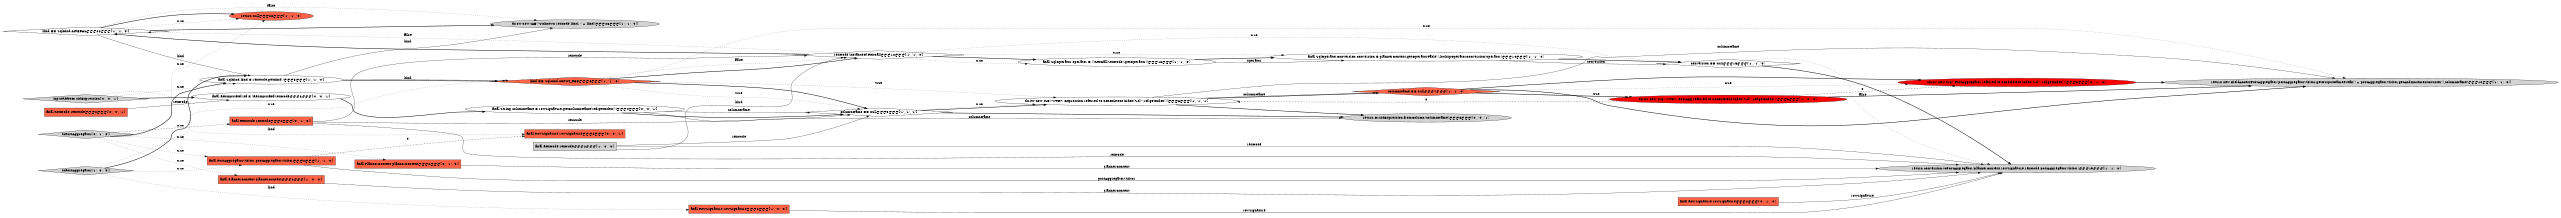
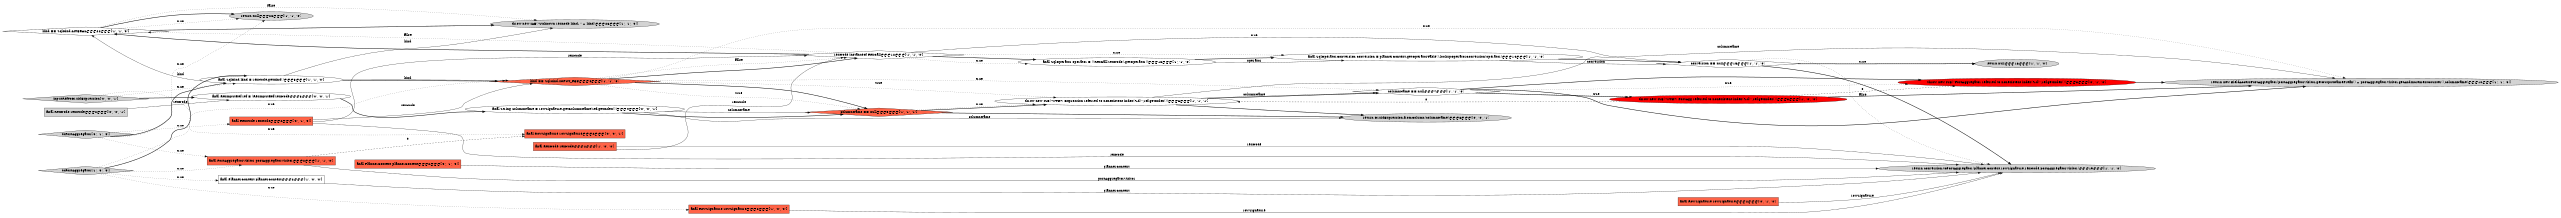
node "return null@@@23@@@['1', '1', '0']": fillcolor tomato -> lightgray
edge "rexNode instanceof RexCall@@@12@@@['1', '1', '0']" -> "conversion == null@@@15@@@['1', '1', '0']": style dotted -> solid
edge "kind == SqlKind.LITERAL@@@22@@@['1', '1', '0']" -> "final SqlKind kind = rexNode.getKind()@@@3@@@['1', '1', '0']": reversed
node "return null@@@16@@@['1', '1', '0']": added
edge "kind == SqlKind.INPUT_REF@@@4@@@['1', '1', '0']" -> "columnName == null@@@7@@@['1', '1', '0']": added, label "true"
node "columnName == null@@@7@@@['1', '1', '0']": fillcolor tomato -> white
edge "final RexNode rexNode@@@2@@@['1', '0', '0']" -> "rexNode instanceof RexCall@@@12@@@['1', '1', '0']": label "kind" -> "rexNode"
node "final RexNode rexNode@@@2@@@['0', '0', '1']": fillcolor tomato -> lightgray
node "columnName == null@@@5@@@['1', '1', '1']": fillcolor white -> tomato
edge "final RexNode rexNode@@@2@@@['0', '1', '0']" -> "columnName == null@@@5@@@['1', '1', '1']": now "final RexNode rexNode@@@2@@@['0', '1', '0']" -> "kind == SqlKind.INPUT_REF@@@4@@@['1', '1', '0']"
edge "toPostAggregator['0', '1', '0']" -> "final RexNode rexNode@@@2@@@['0', '1', '0']": style dashed -> dotted
edge "inputRefToDruidExpression['0', '0', '1']" -> "final RowSignature rowSignature@@@2@@@['0', '0', '1']": label "kind" -> "true"
edge "final RexNode rexNode@@@2@@@['1', '0', '0']" -> "columnName == null@@@5@@@['1', '1', '1']": removed, label "rexNode"
edge "toPostAggregator['0', '1', '0']" -> "final PlannerContext plannerContext@@@2@@@['0', '1', '0']": removed, label "true"
node "final RexNode rexNode@@@2@@@['1', '0', '0']": fillcolor lightgray -> tomato
edge "toPostAggregator['0', '1', '0']" -> "final PlannerContext plannerContext@@@2@@@['1', '0', '0']": now "toPostAggregator['1', '0', '0']" -> "final PlannerContext plannerContext@@@2@@@['1', '0', '0']"
node "final PlannerContext plannerContext@@@2@@@['1', '0', '0']": fillcolor tomato -> white
edge "toPostAggregator['1', '0', '0']" -> "final RowSignature rowSignature@@@2@@@['1', '0', '0']": label "kind" -> "true"
